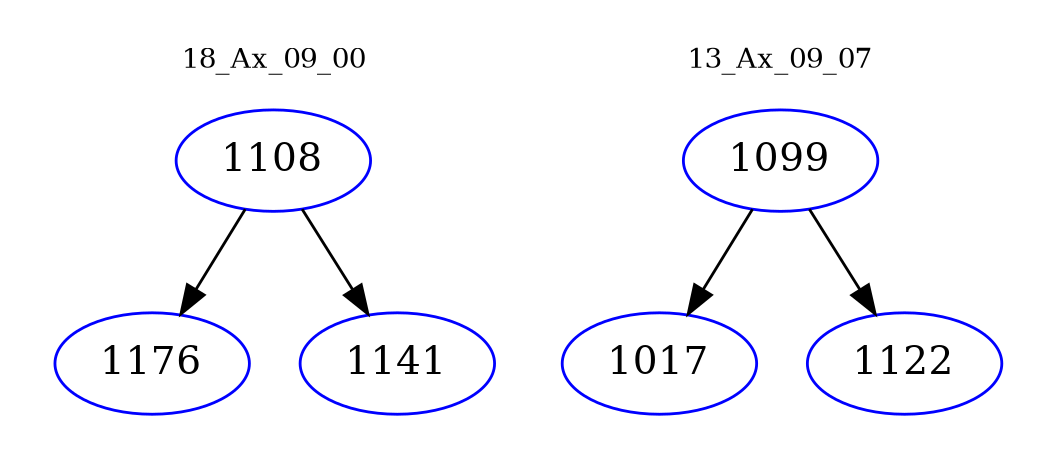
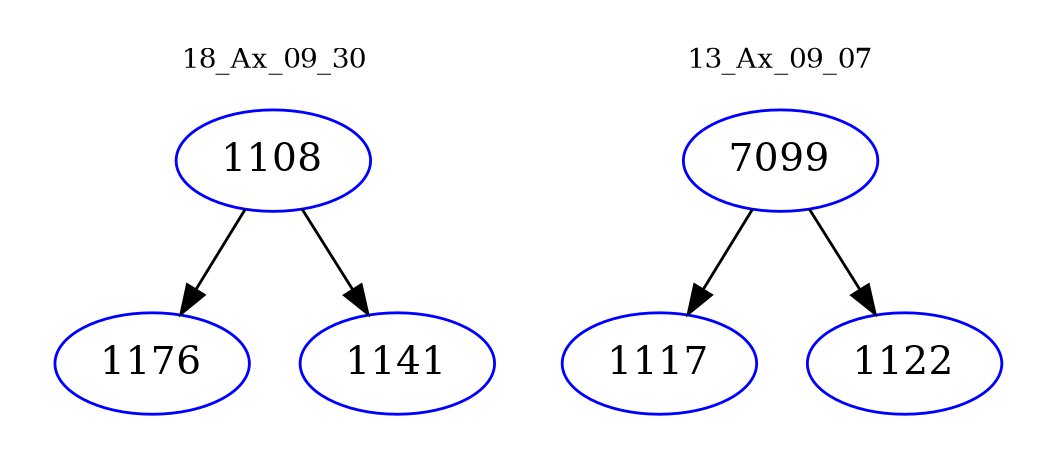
cluster "18_Ax_09_00": label "18_Ax_09_00" -> "18_Ax_09_30"
node "1099": label "1099" -> "7099"
node "1017": label "1017" -> "1117"
